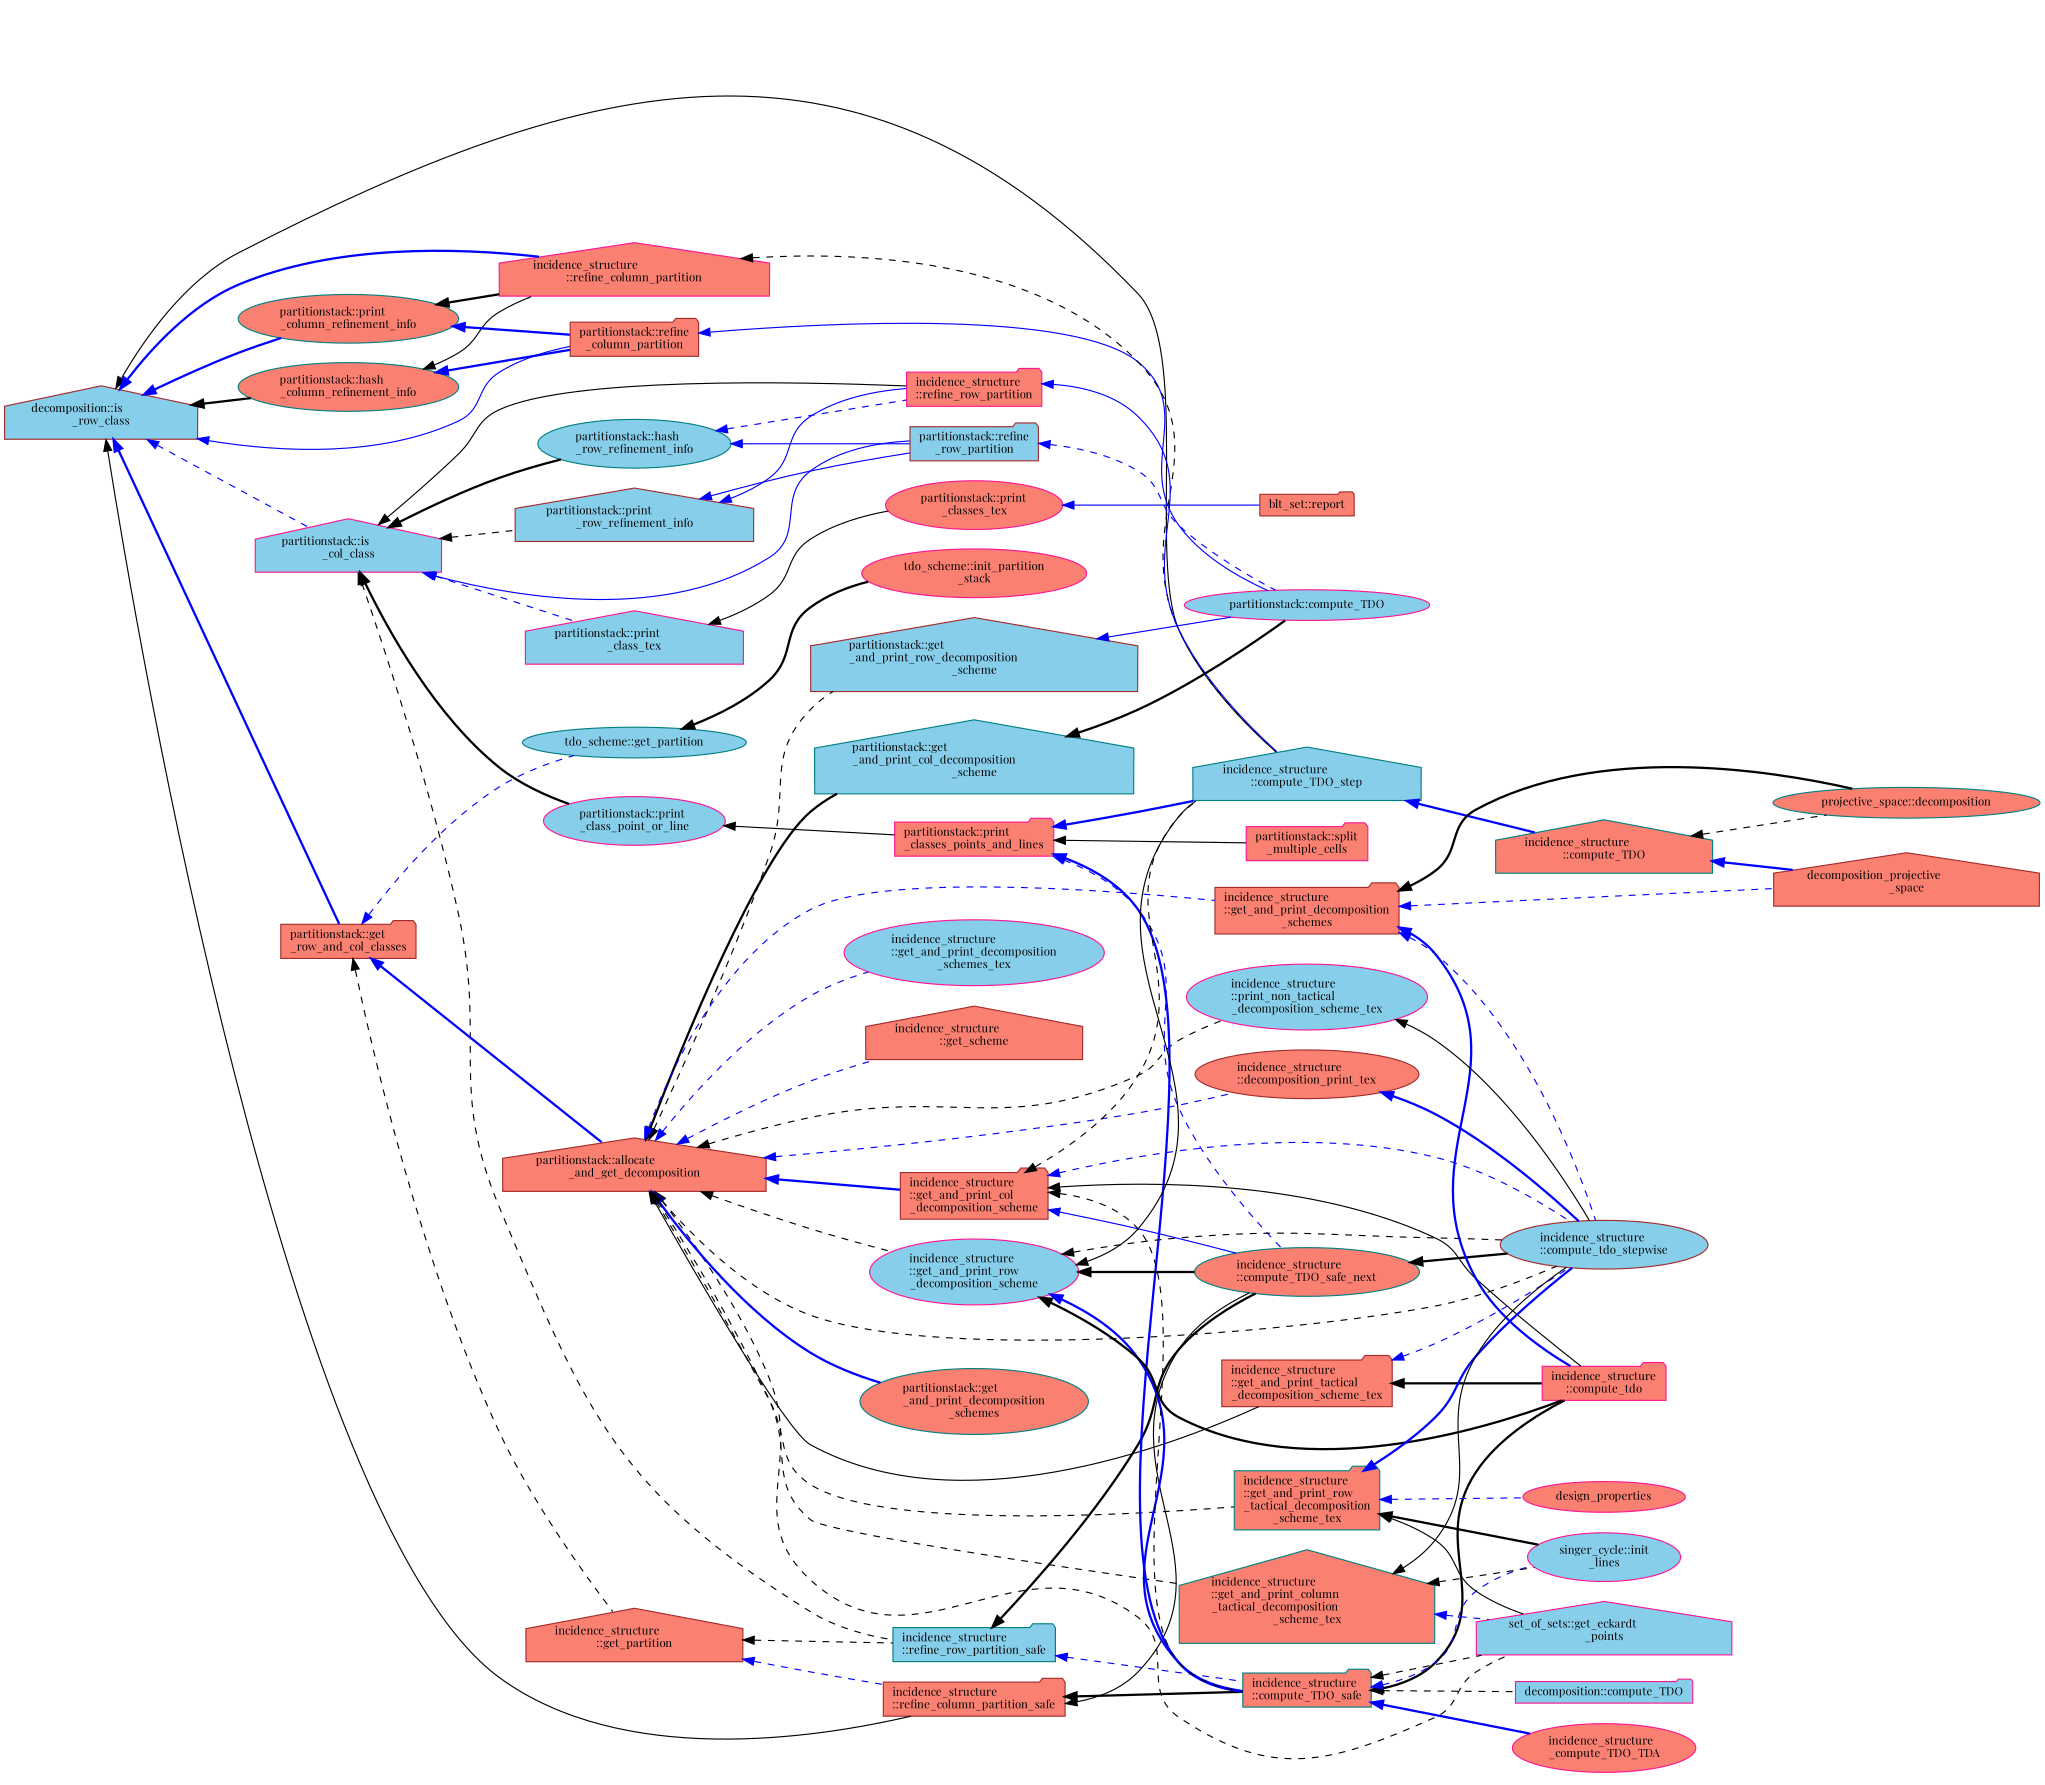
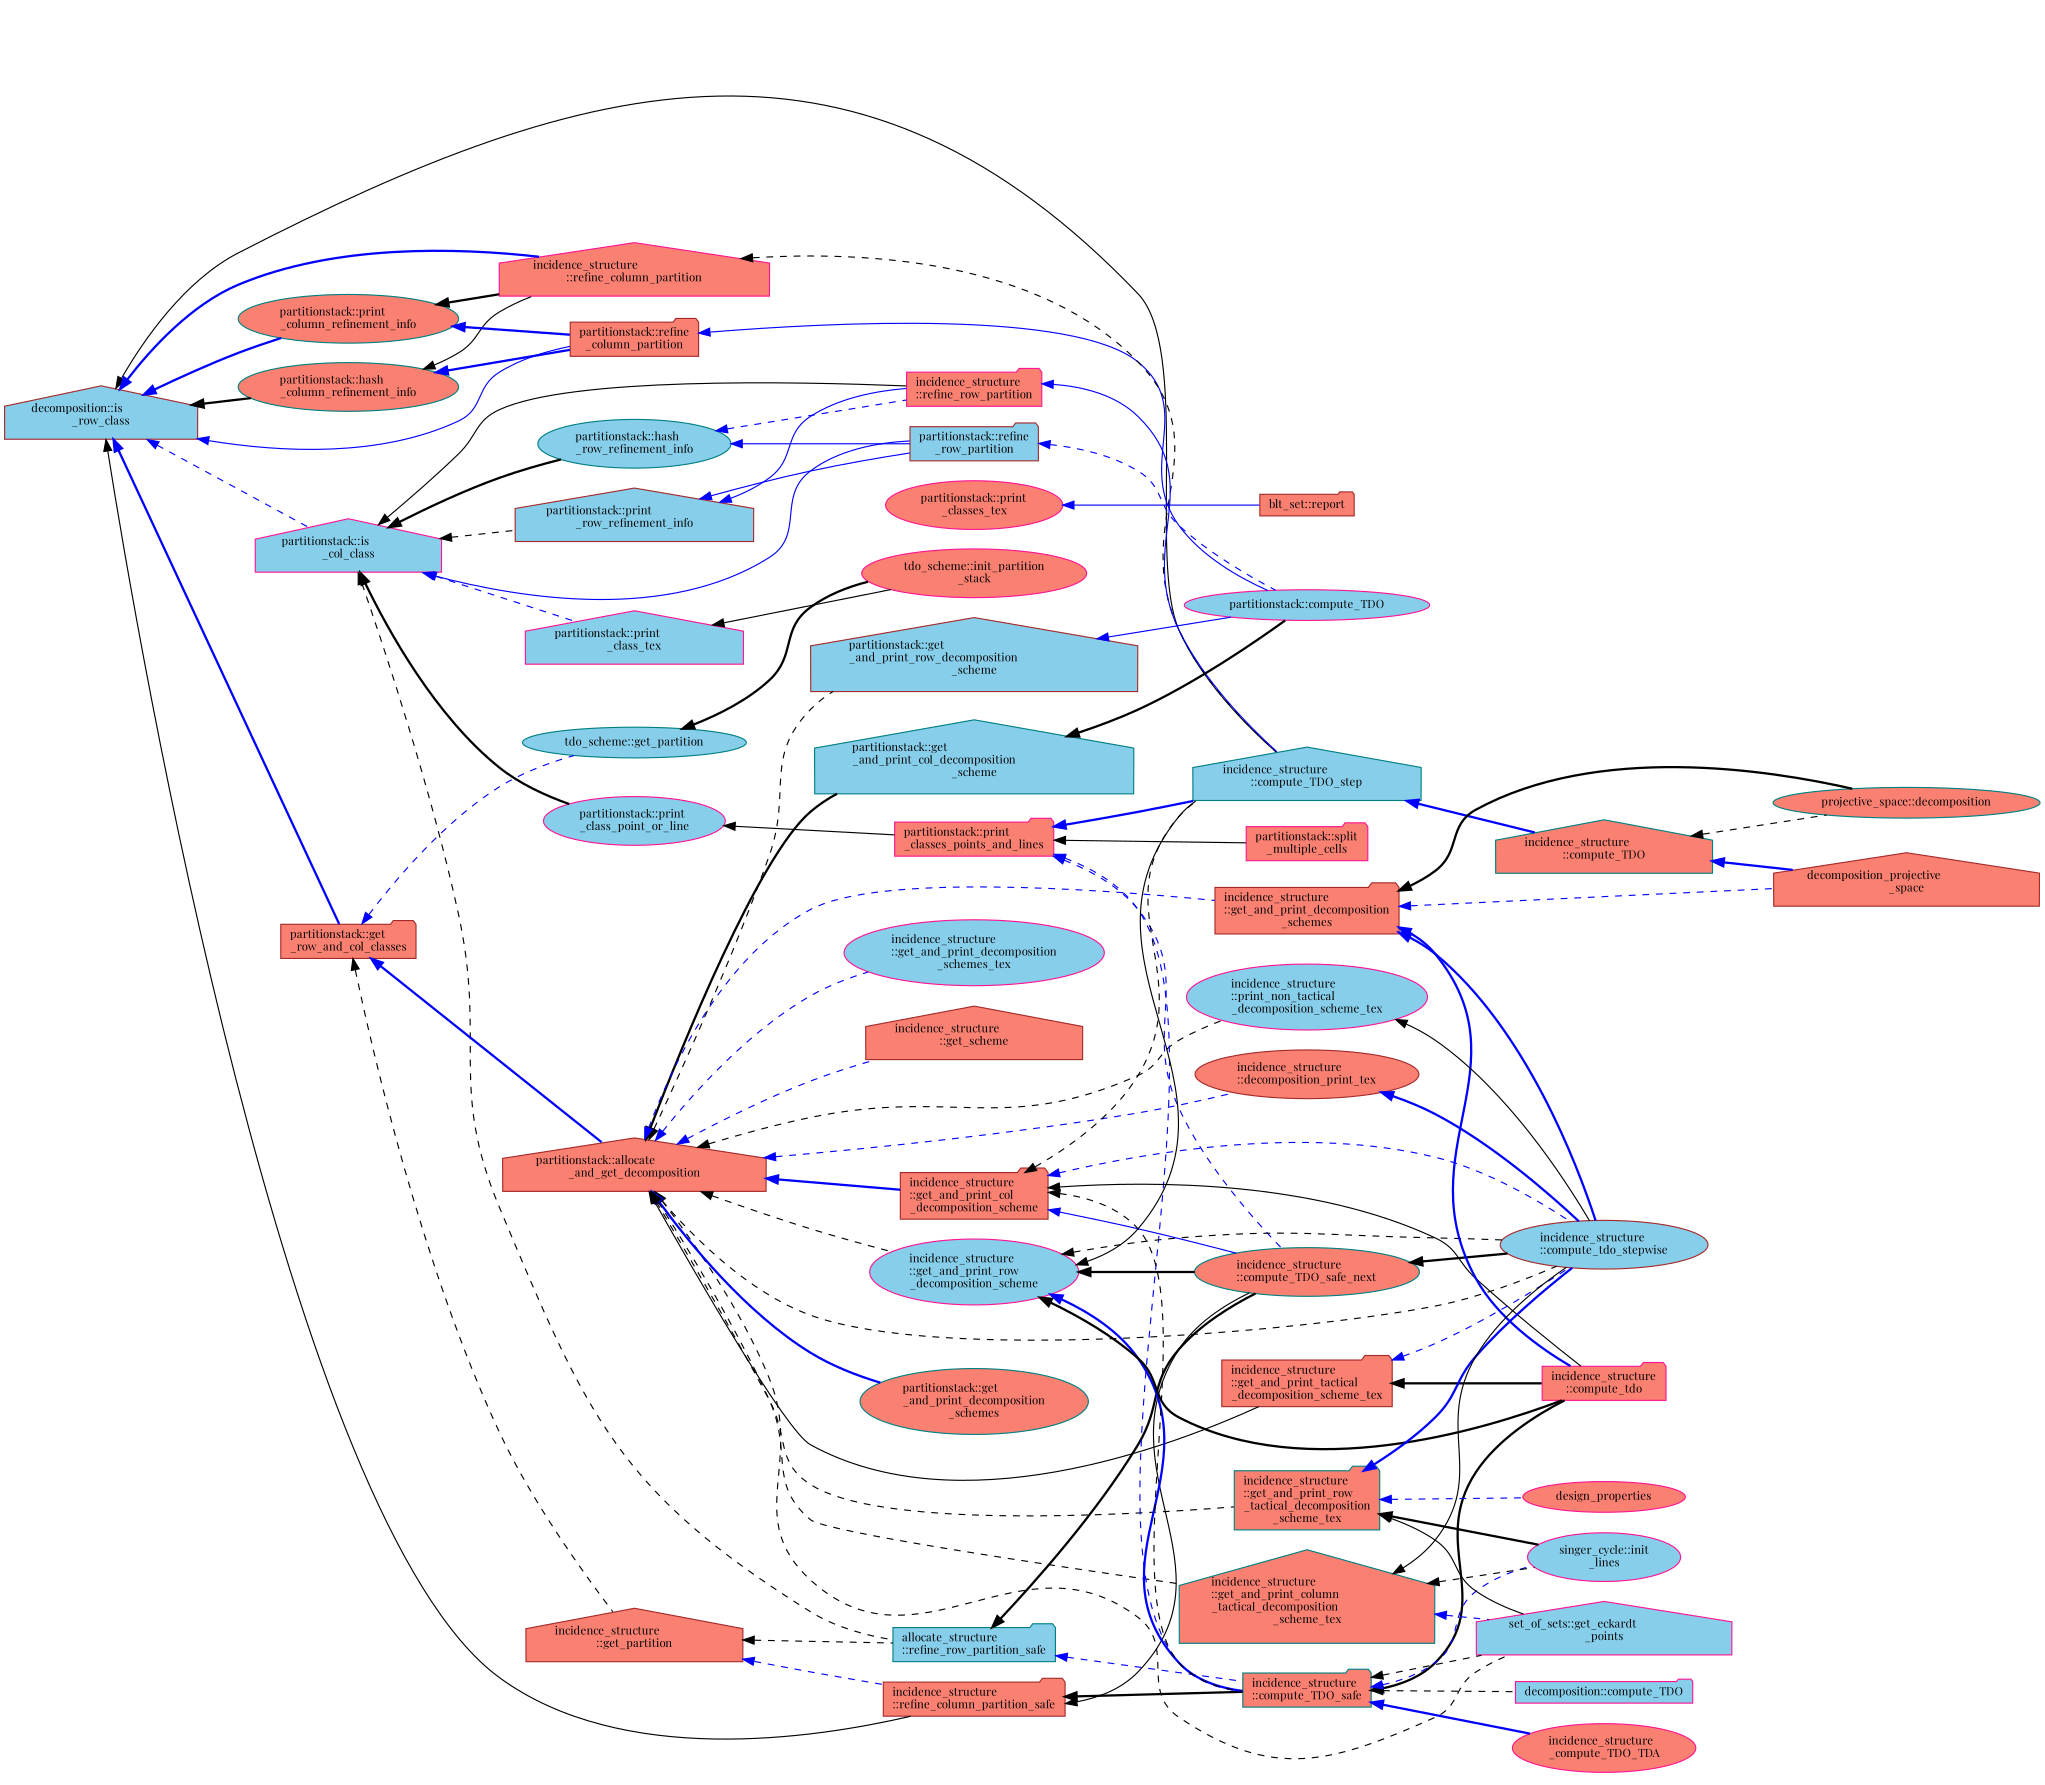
edge "partitionstack::print _classes_tex" -> "partitionstack::print _class_tex": now "tdo_scheme::init_partition _stack" -> "partitionstack::print _class_tex"
edge "incidence_structure ::compute_tdo_stepwise" -> "incidence_structure ::get_and_print_decomposition _schemes": style dashed -> bold
edge "incidence_structure ::compute_TDO_safe" -> "partitionstack::print _classes_points_and_lines": style bold -> dashed
node "incidence_structure ::refine_row_partition_safe": label "incidence_structure ::refine_row_partition_safe" -> "allocate_structure ::refine_row_partition_safe"
